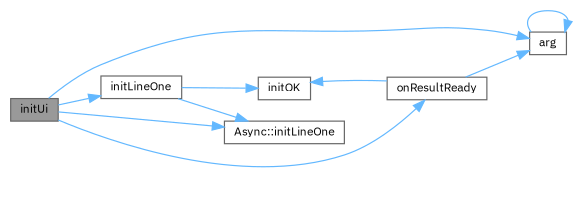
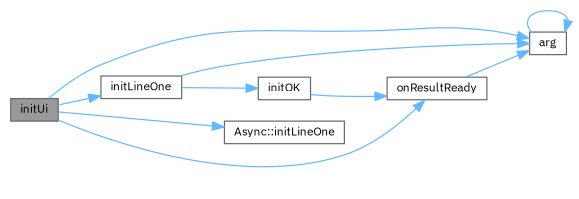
edge "onResultReady" -> "initOK": reversed
edge "initLineOne" -> "Async::initLineOne": now "initLineOne" -> "arg"
